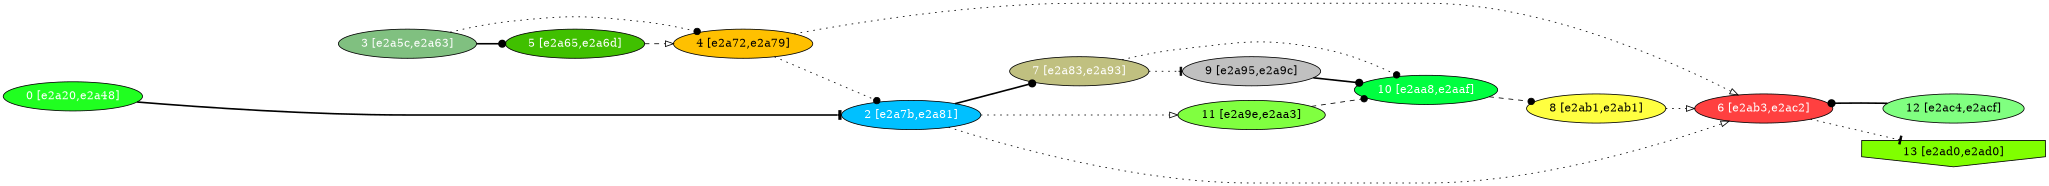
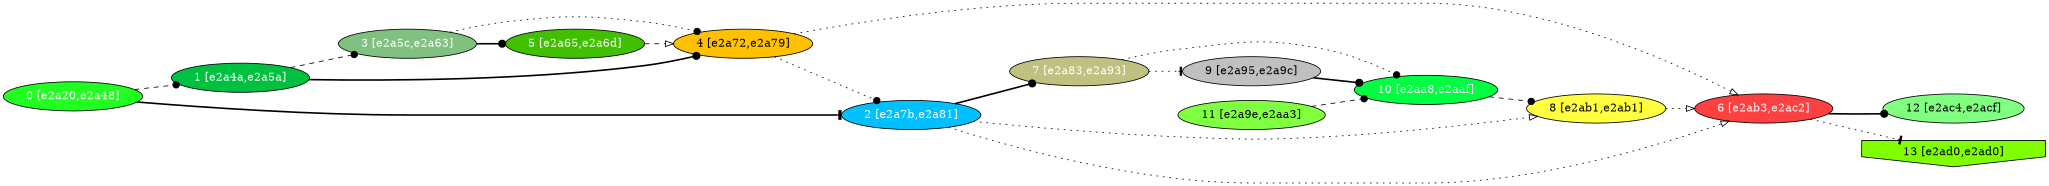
node "1 [e2a4a,e2a5a]": added
edge "12 [e2ac4,e2acf]" -> "6 [e2ab3,e2ac2]": reversed
edge "2 [e2a7b,e2a81]" -> "11 [e2a9e,e2aa3]": now "2 [e2a7b,e2a81]" -> "8 [e2ab1,e2ab1]"
